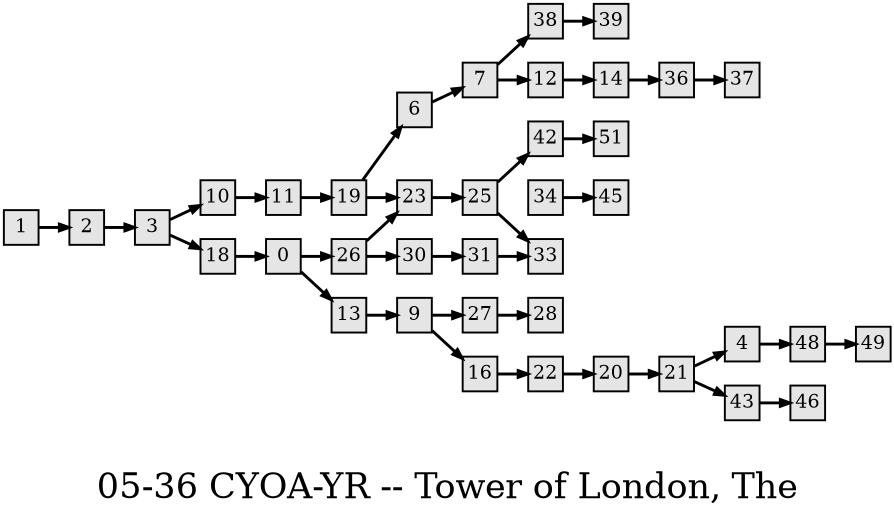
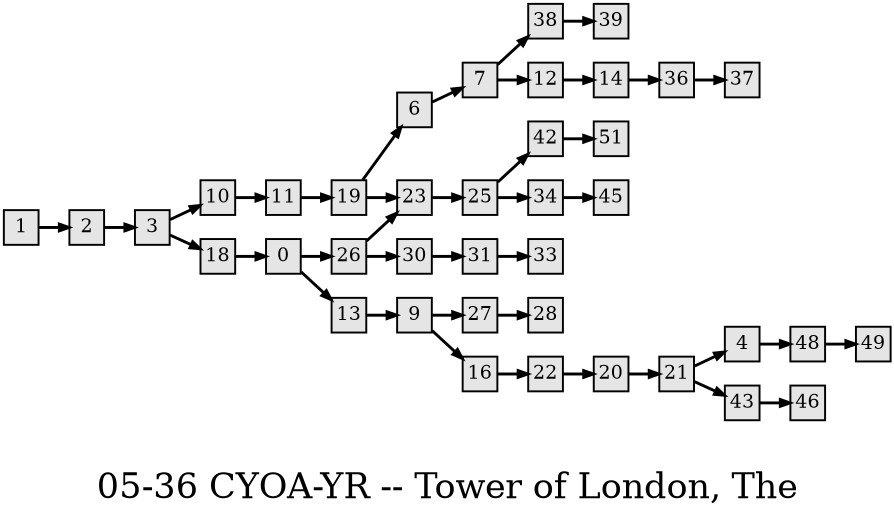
edge "25" -> "33": now "25" -> "34"
